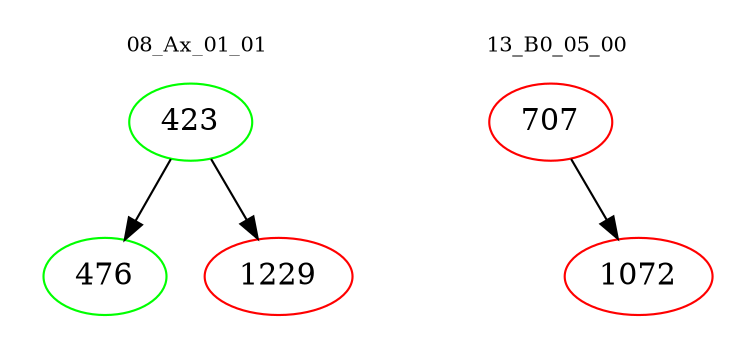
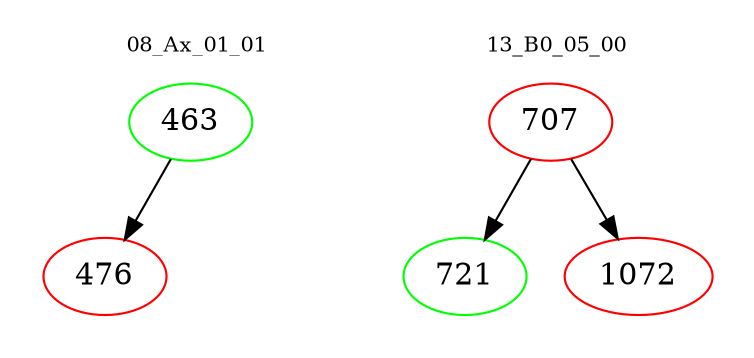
node "423": label "423" -> "463"
node "476": color green -> red
node "1229": removed
node "721": added
